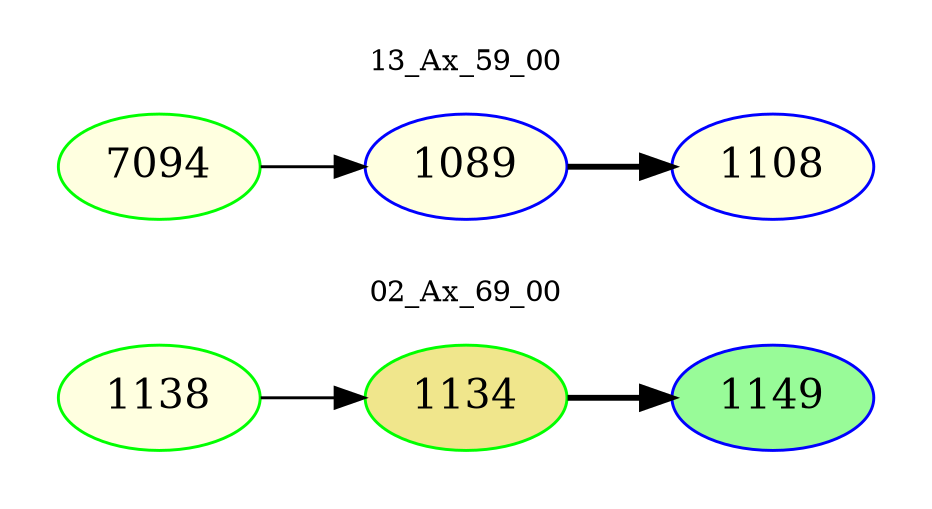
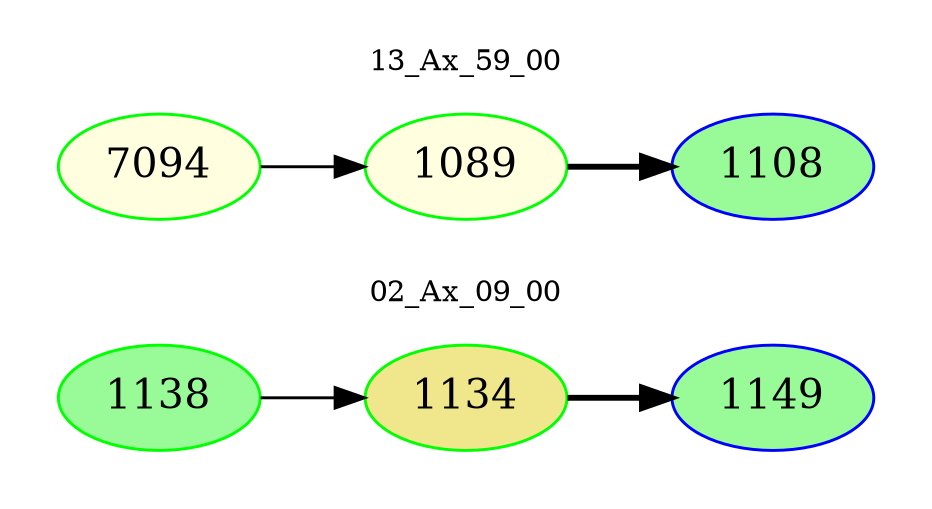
node "1089": color blue -> green
node "1108": fillcolor lightyellow -> palegreen
cluster "02_Ax_69_00": label "02_Ax_69_00" -> "02_Ax_09_00"
node "1138": fillcolor lightyellow -> palegreen
